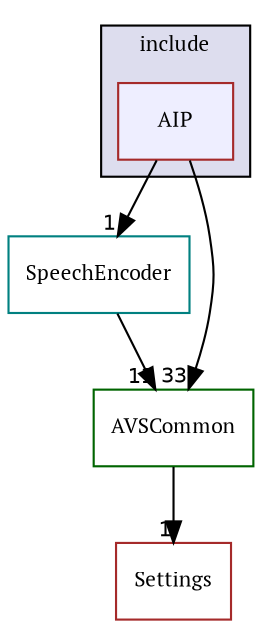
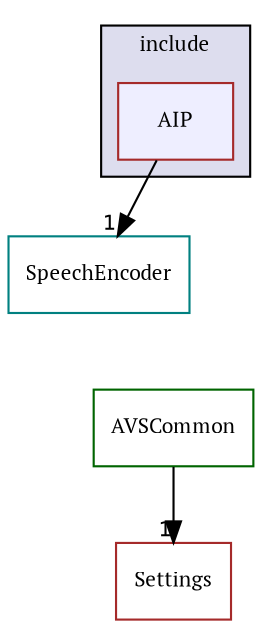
edge "AIP" -> "AVSCommon": removed
edge "SpeechEncoder" -> "AVSCommon": removed
